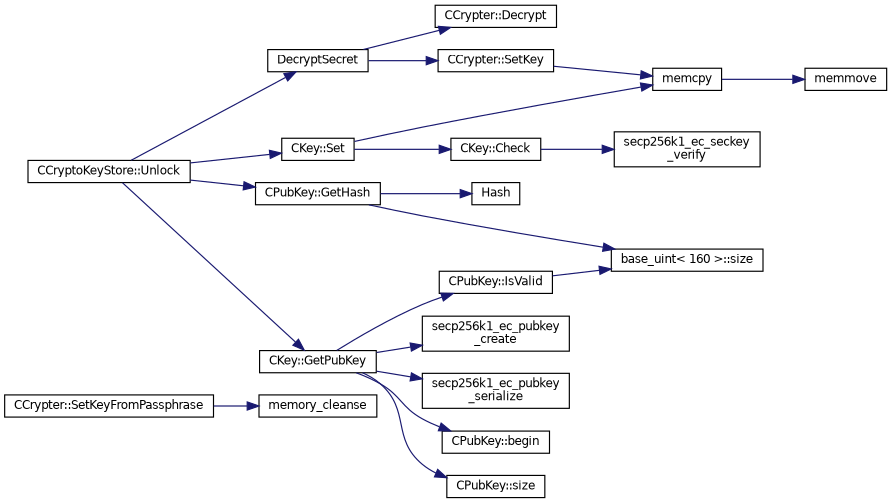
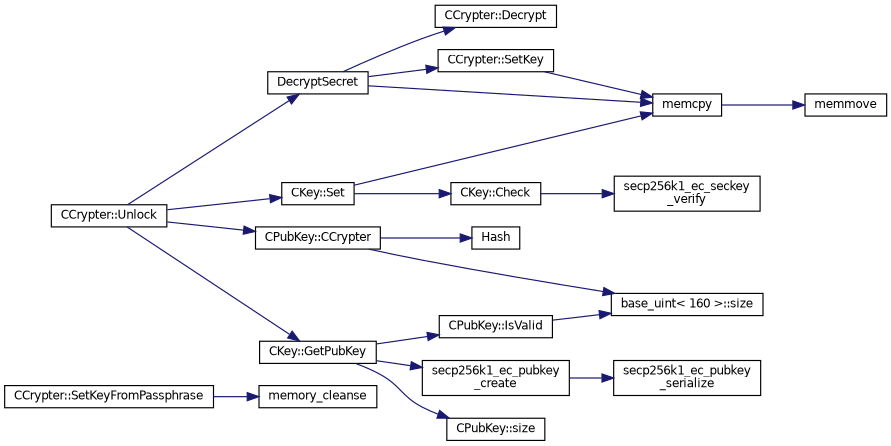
edge "DecryptSecret" -> "memcpy": added
node "CCryptoKeyStore::Unlock": label "CCryptoKeyStore::Unlock" -> "CCrypter::Unlock"
node "CPubKey::GetHash": label "CPubKey::GetHash" -> "CPubKey::CCrypter"
edge "CKey::GetPubKey" -> "secp256k1_ec_pubkey _serialize": now "secp256k1_ec_pubkey _create" -> "secp256k1_ec_pubkey _serialize"
node "CPubKey::begin": removed
